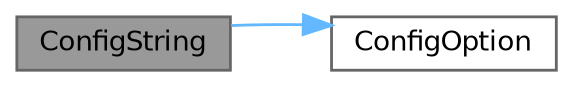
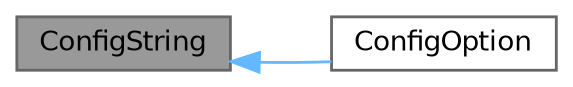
edge "ConfigString" -> "ConfigOption": reversed
